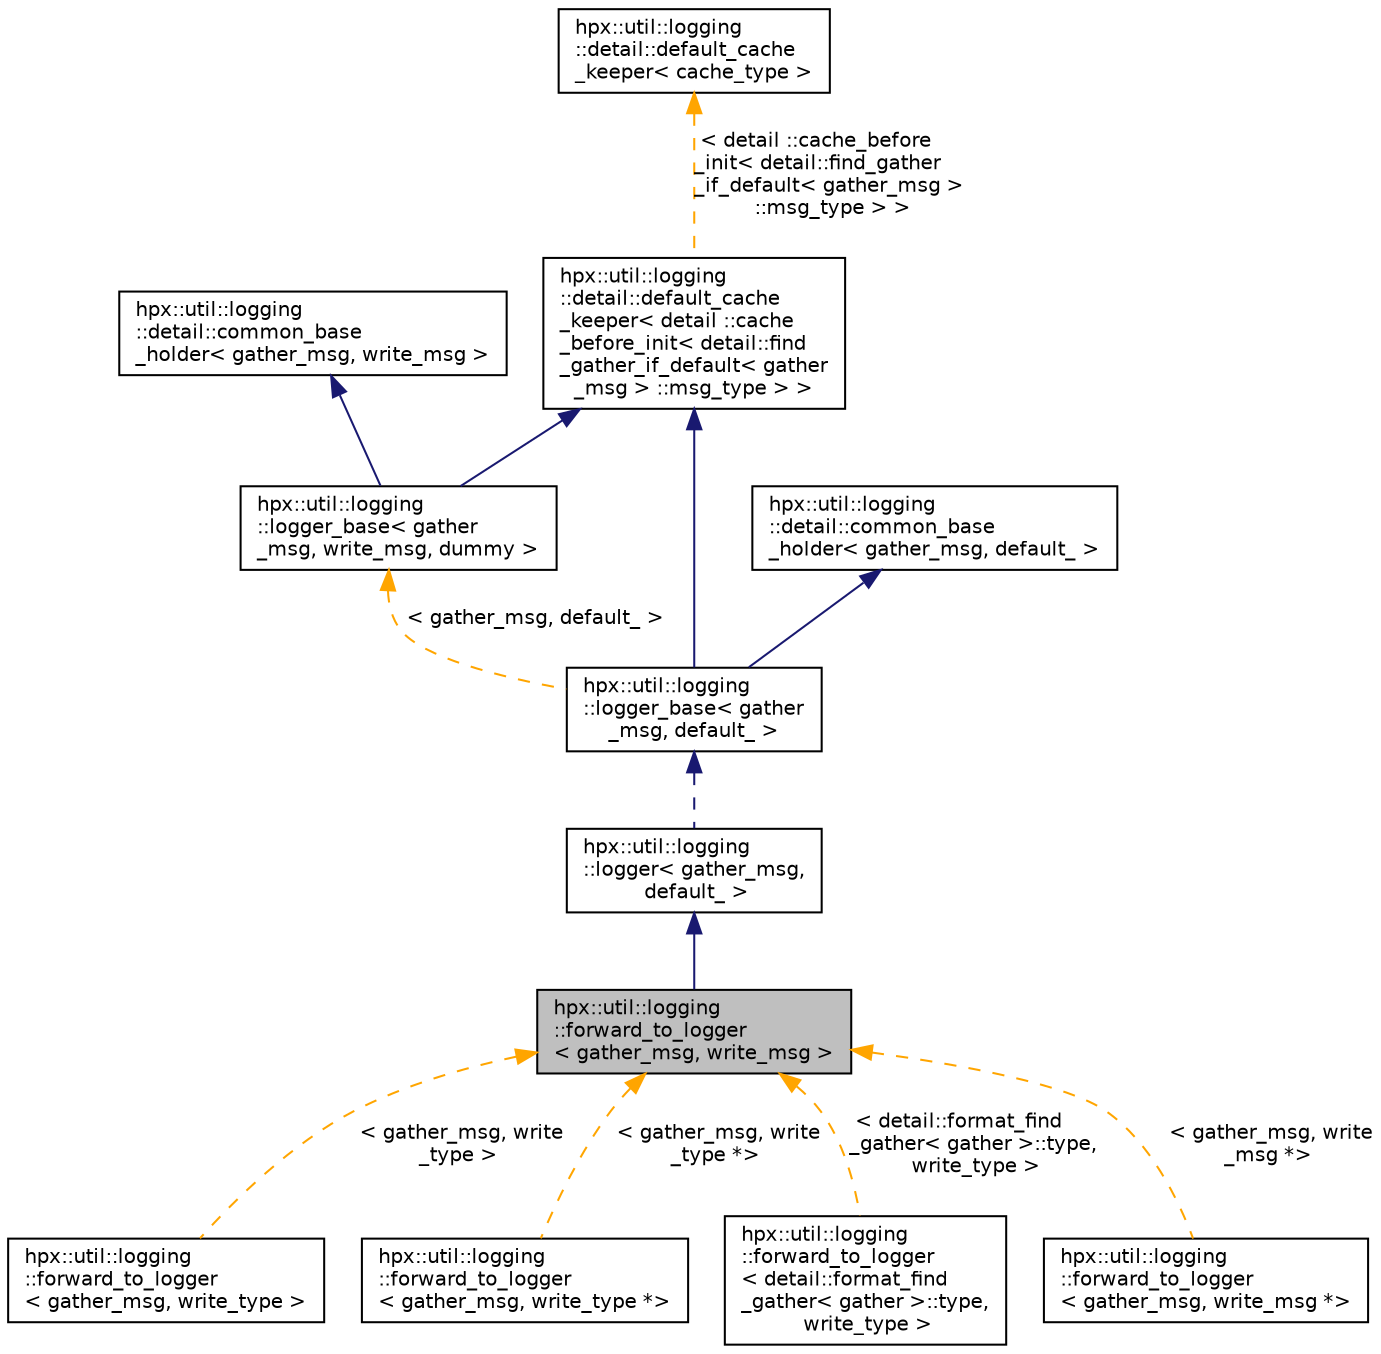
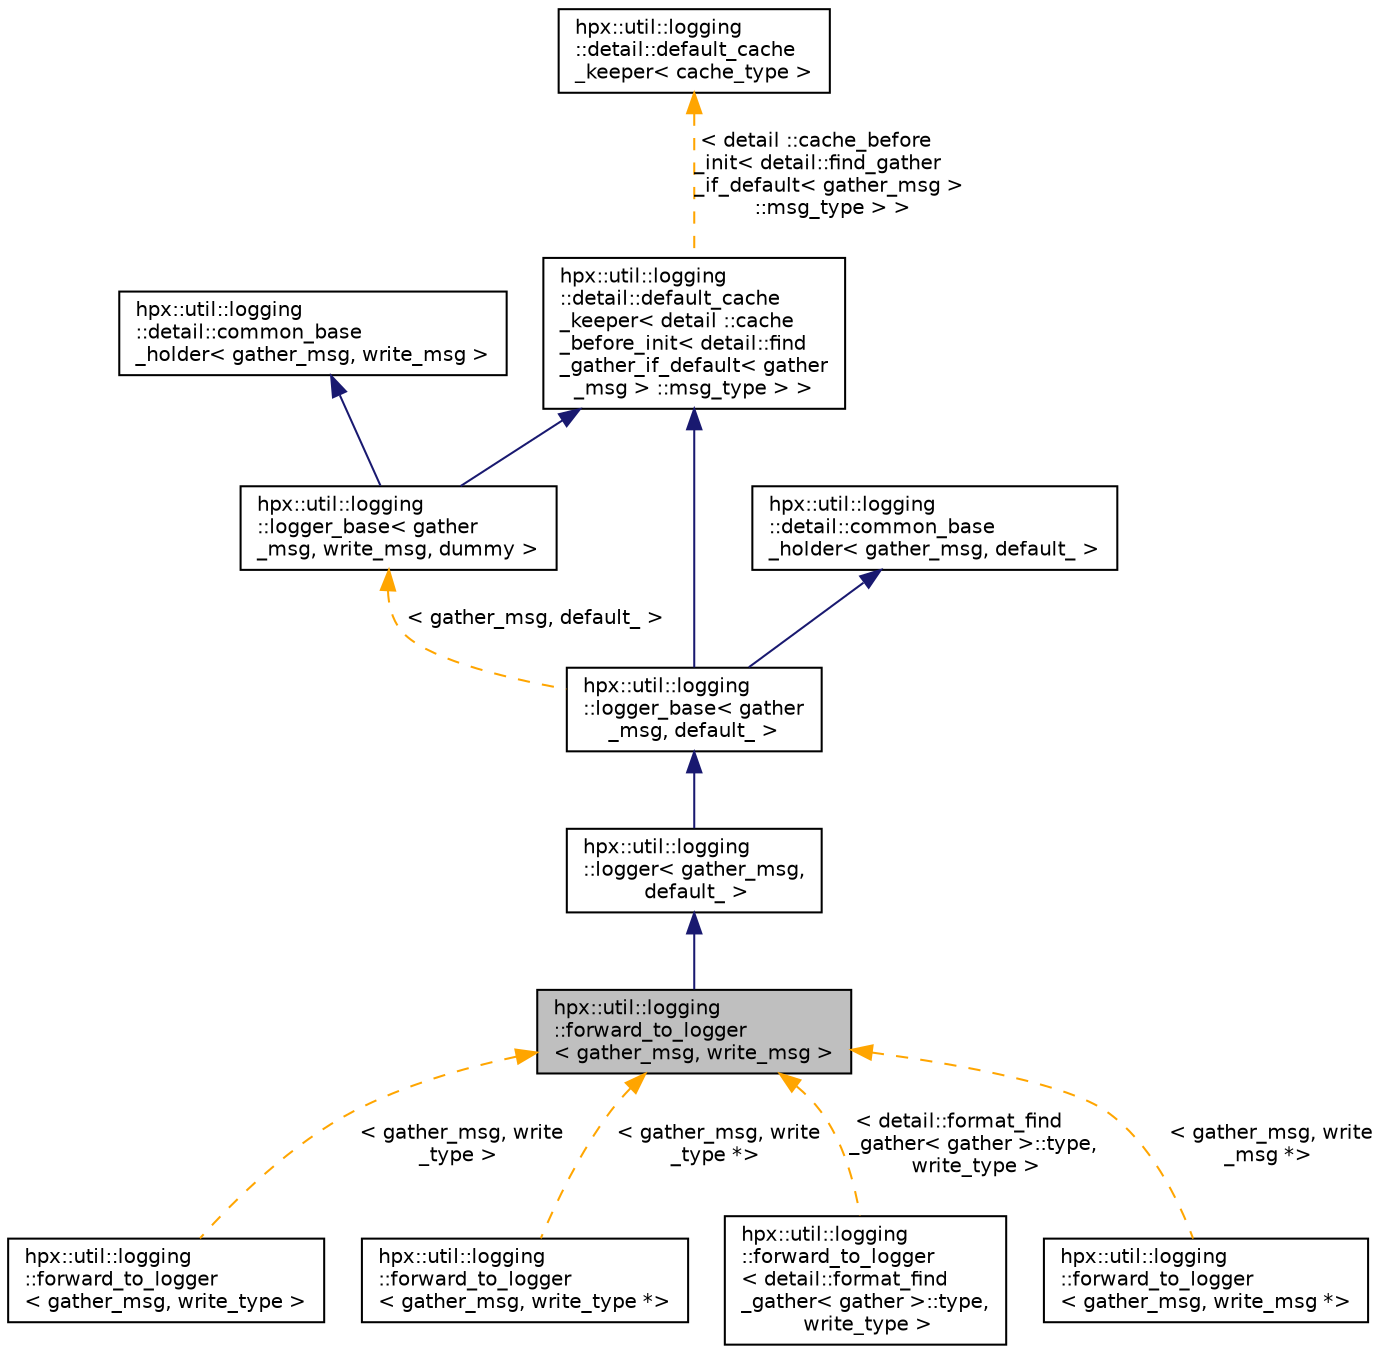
edge "hpx::util::logging ::logger< gather_msg, default_ >" -> "hpx::util::logging ::logger_base< gather _msg, default_ >": style dashed -> solid
